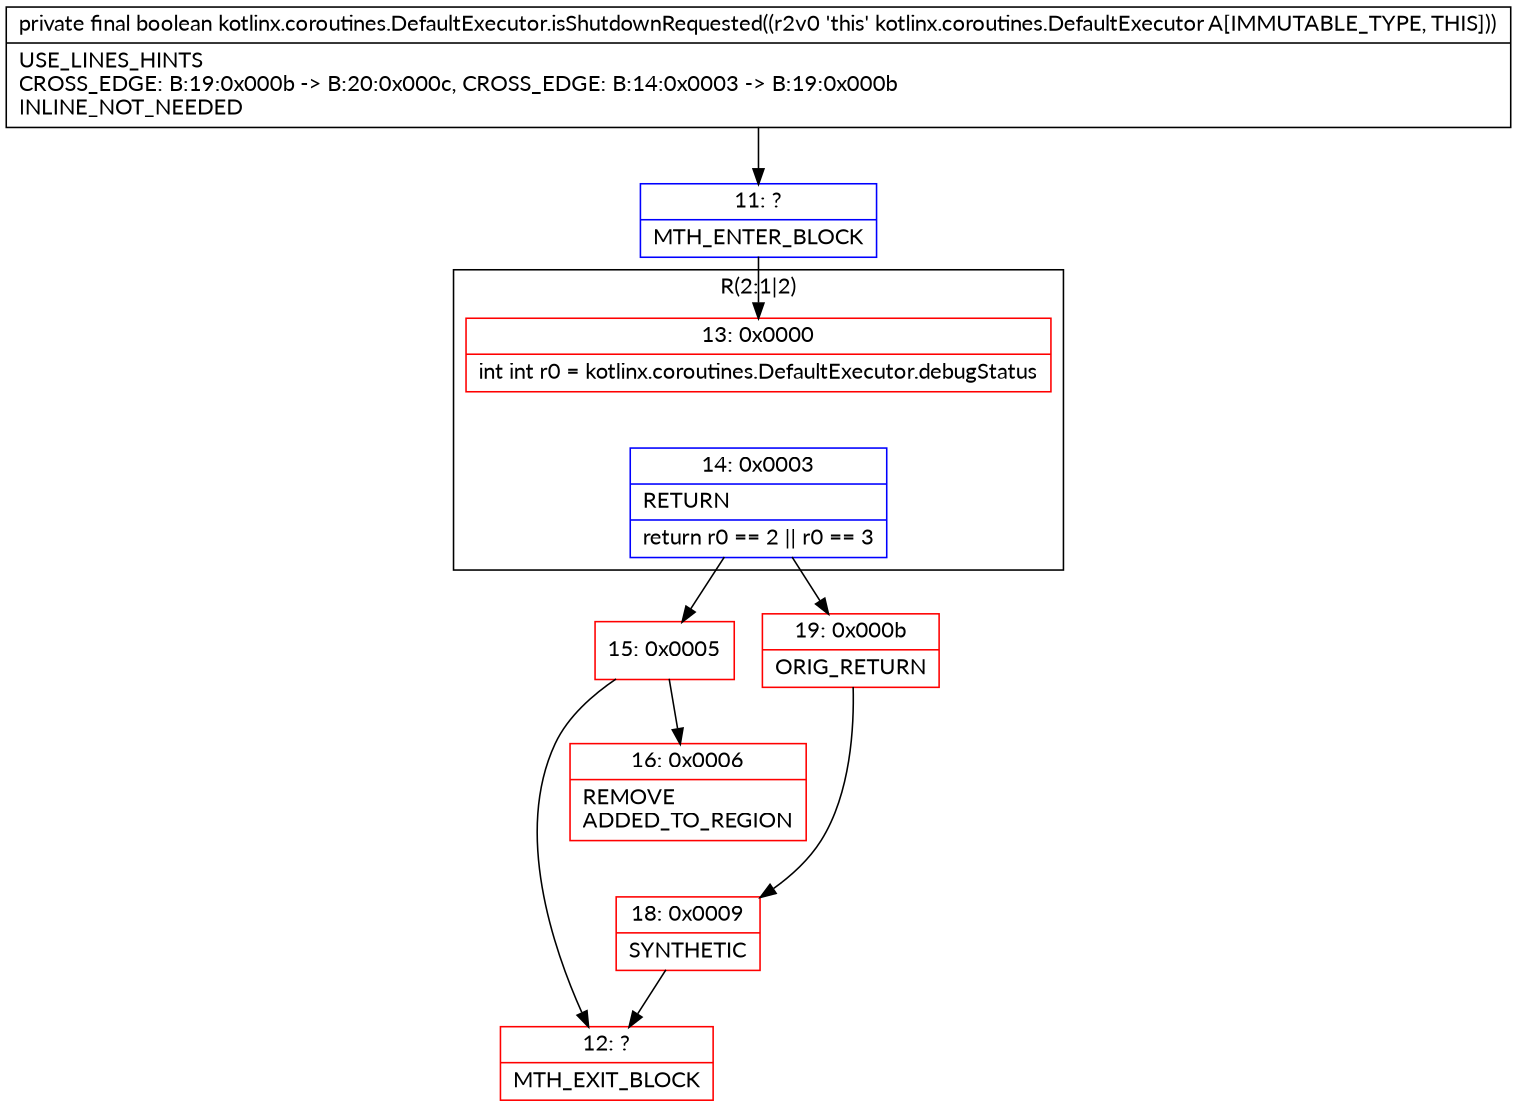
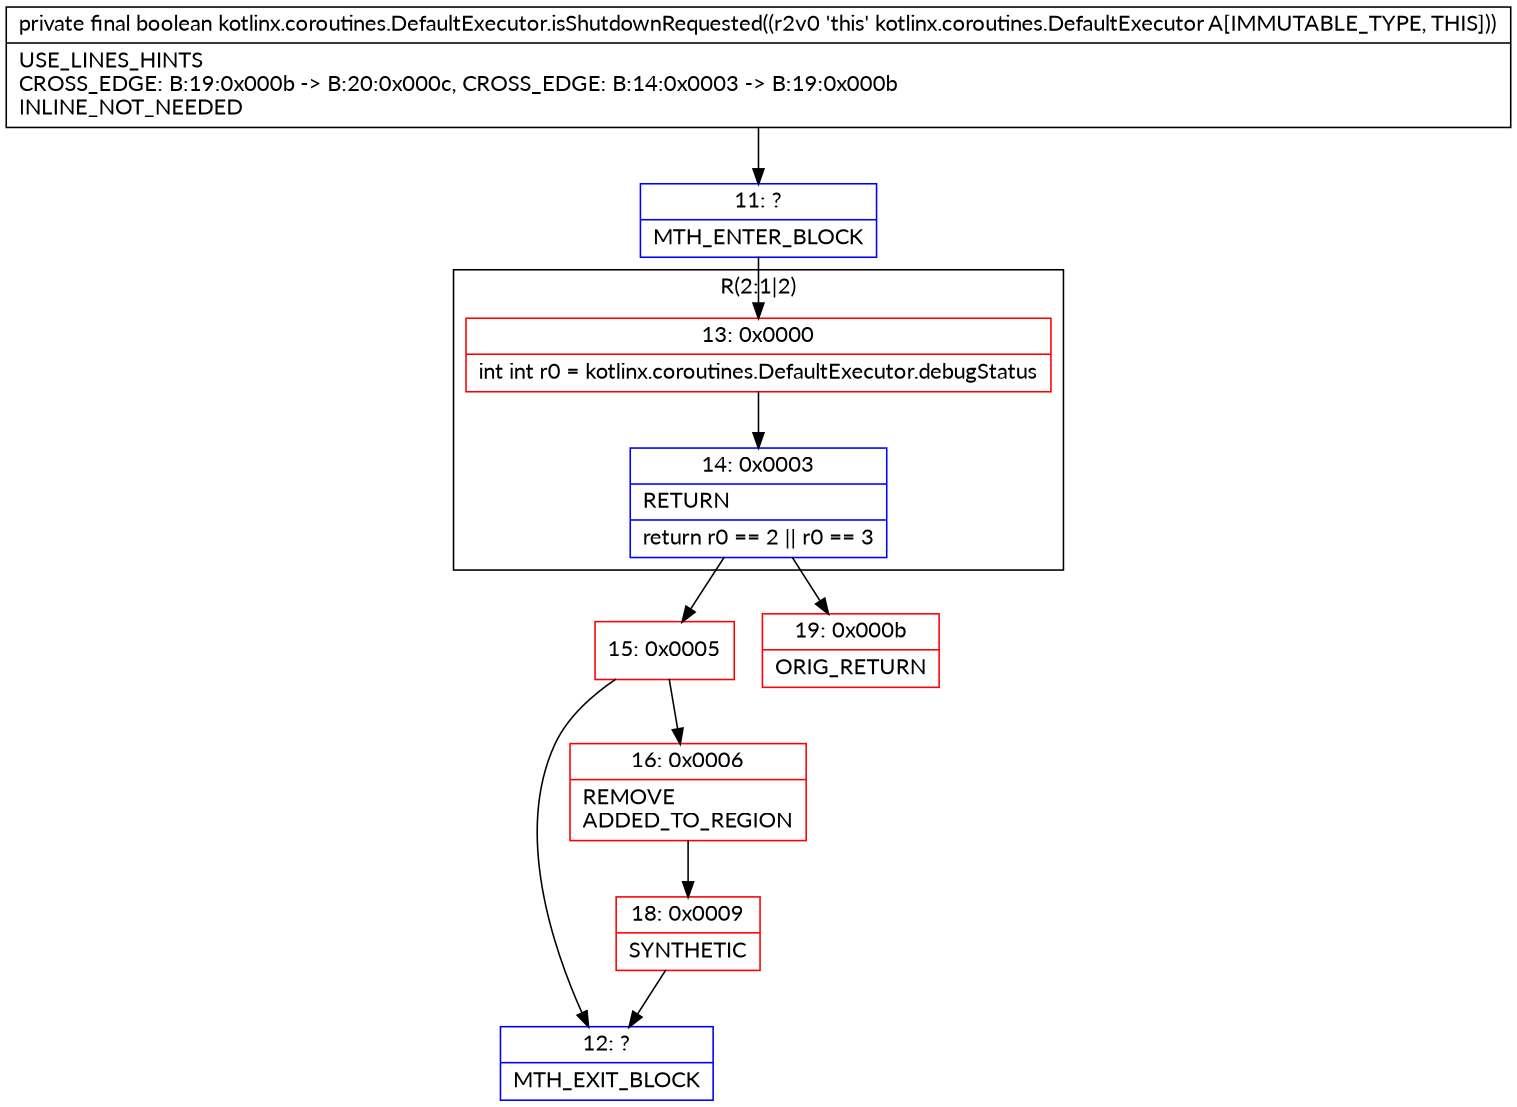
edge "13: 0x0000" -> "14: 0x0003": added
edge "19: 0x000b" -> "18: 0x0009": now "16: 0x0006" -> "18: 0x0009"
node "12: ?": color red -> blue
